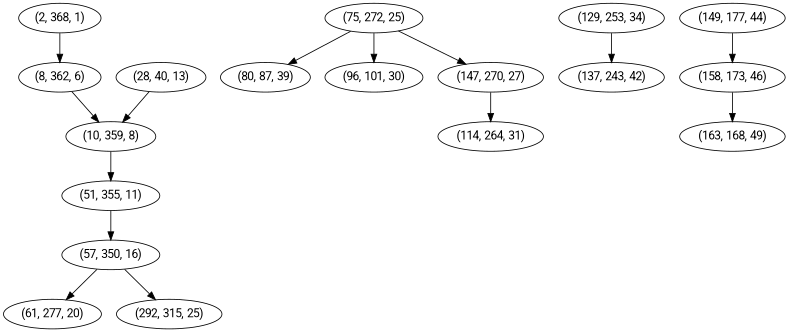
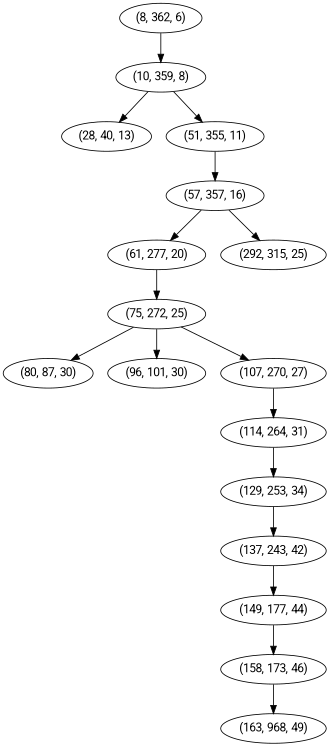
node "(2, 368, 1)": removed
node "(80, 87, 39)": label "(80, 87, 39)" -> "(80, 87, 30)"
node "(147, 270, 27)": label "(147, 270, 27)" -> "(107, 270, 27)"
edge "(28, 40, 13)" -> "(10, 359, 8)": reversed
node "(163, 168, 49)": label "(163, 168, 49)" -> "(163, 968, 49)"
node "(57, 350, 16)": label "(57, 350, 16)" -> "(57, 357, 16)"
edge "(61, 277, 20)" -> "(75, 272, 25)": added
edge "(114, 264, 31)" -> "(129, 253, 34)": added
edge "(137, 243, 42)" -> "(149, 177, 44)": added
